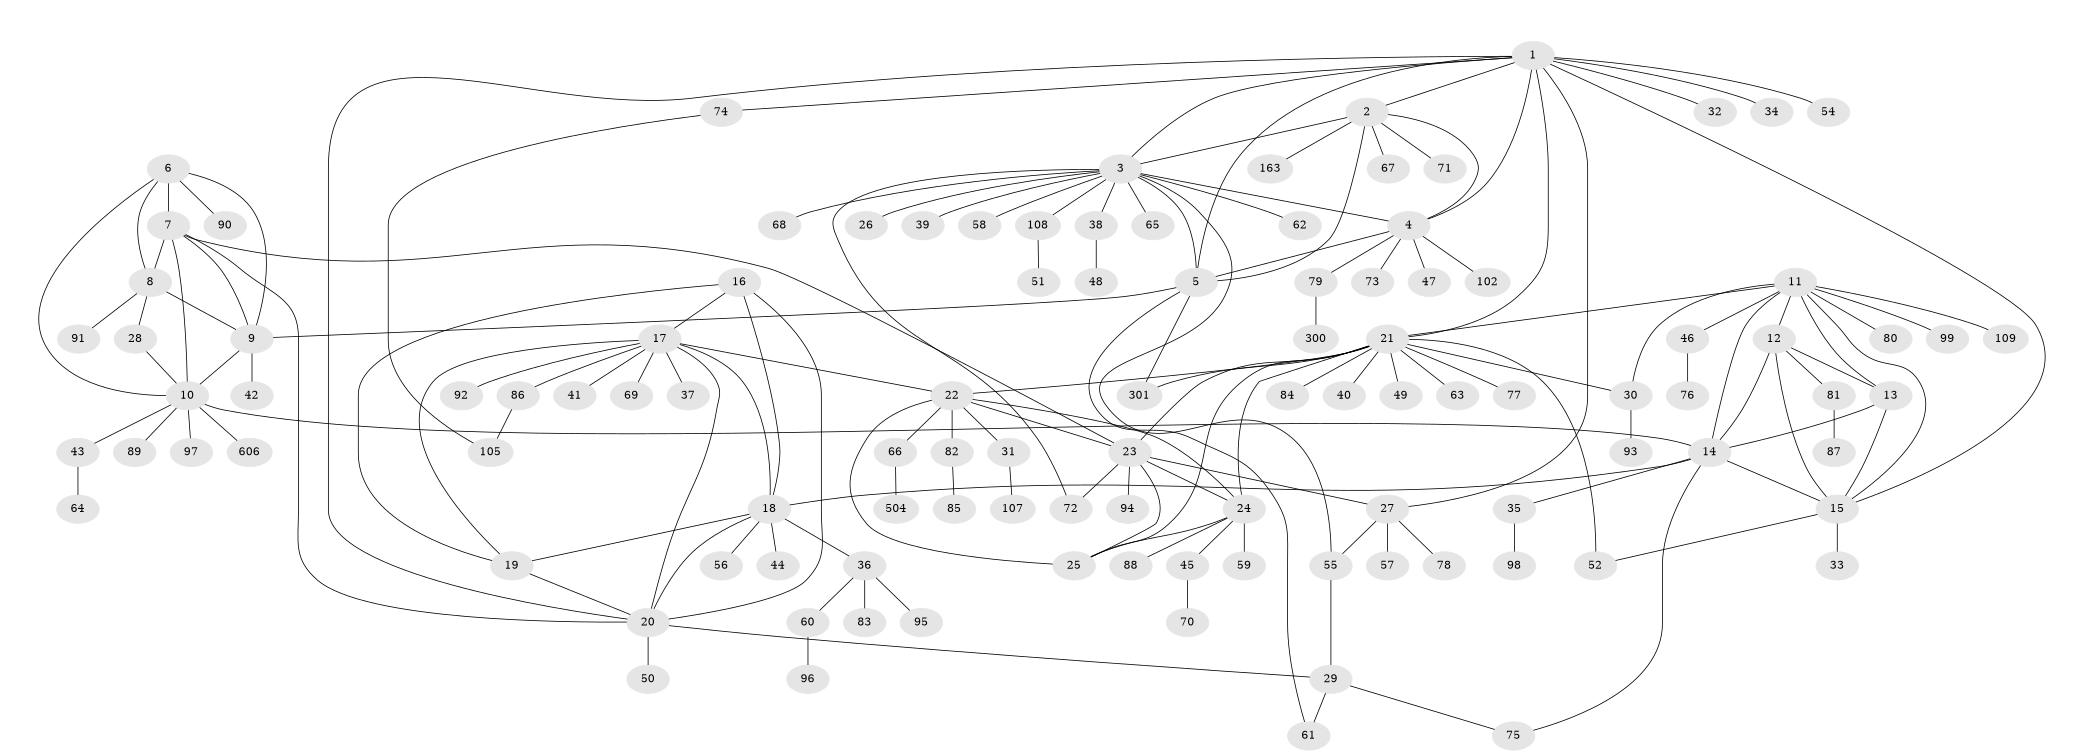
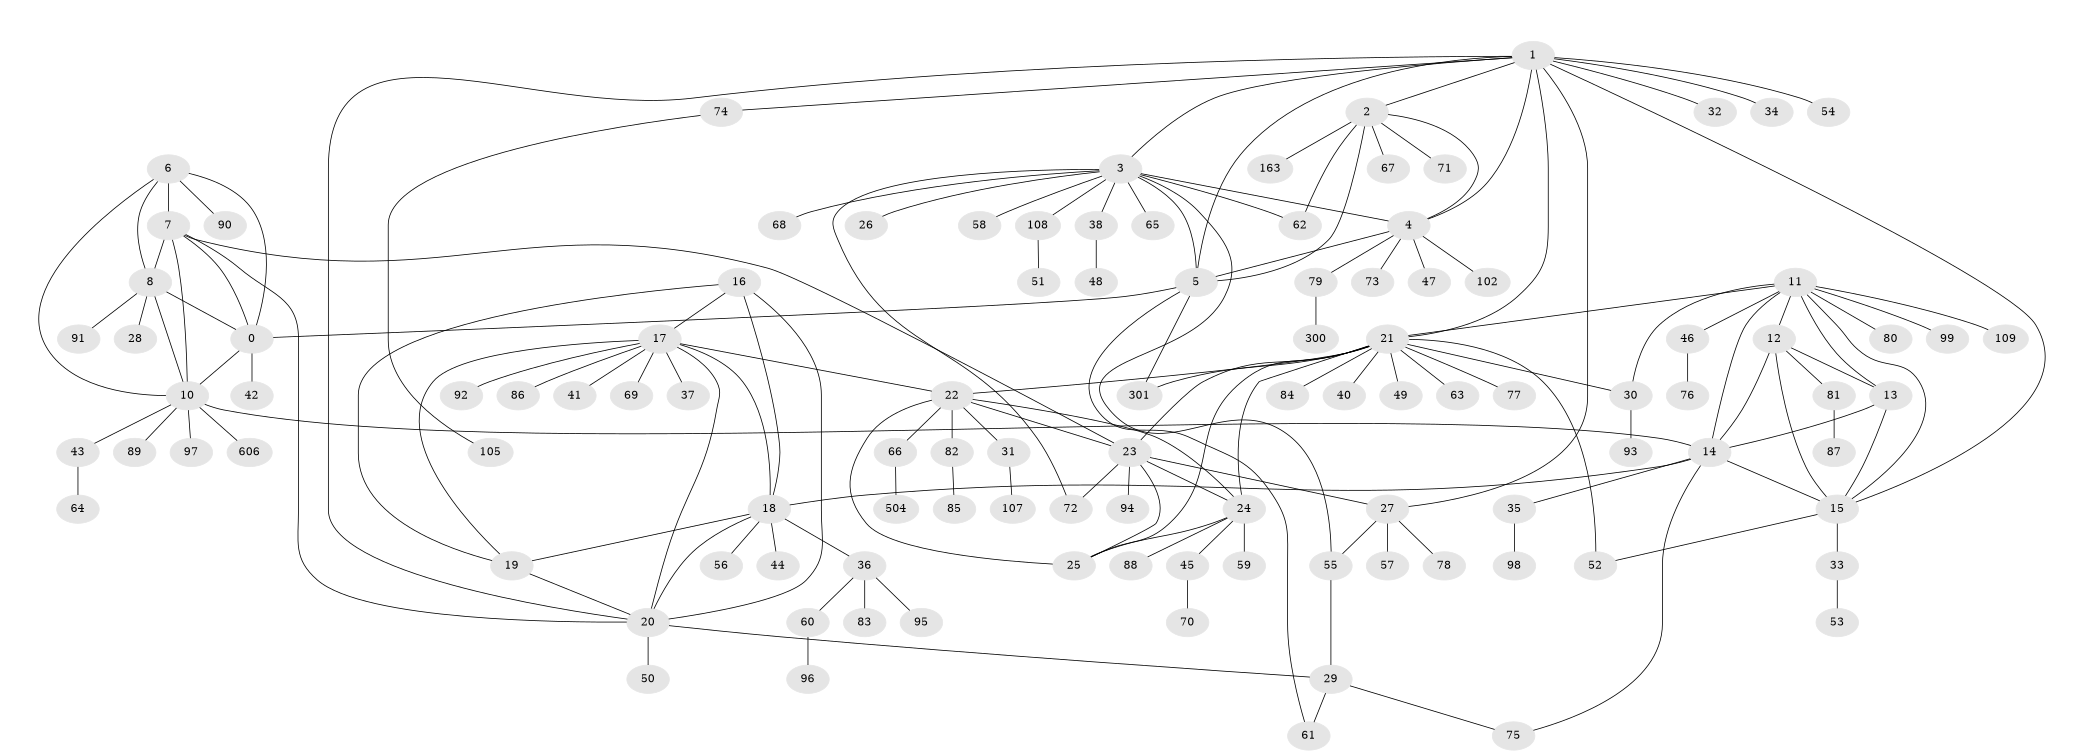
edge "2" -- "3": now "2" -- "62"
node "39": removed
node "9": label "9" -> "0"
edge "28" -- "10": now "8" -- "10"
edge "86" -- "105": removed
node "53": added
